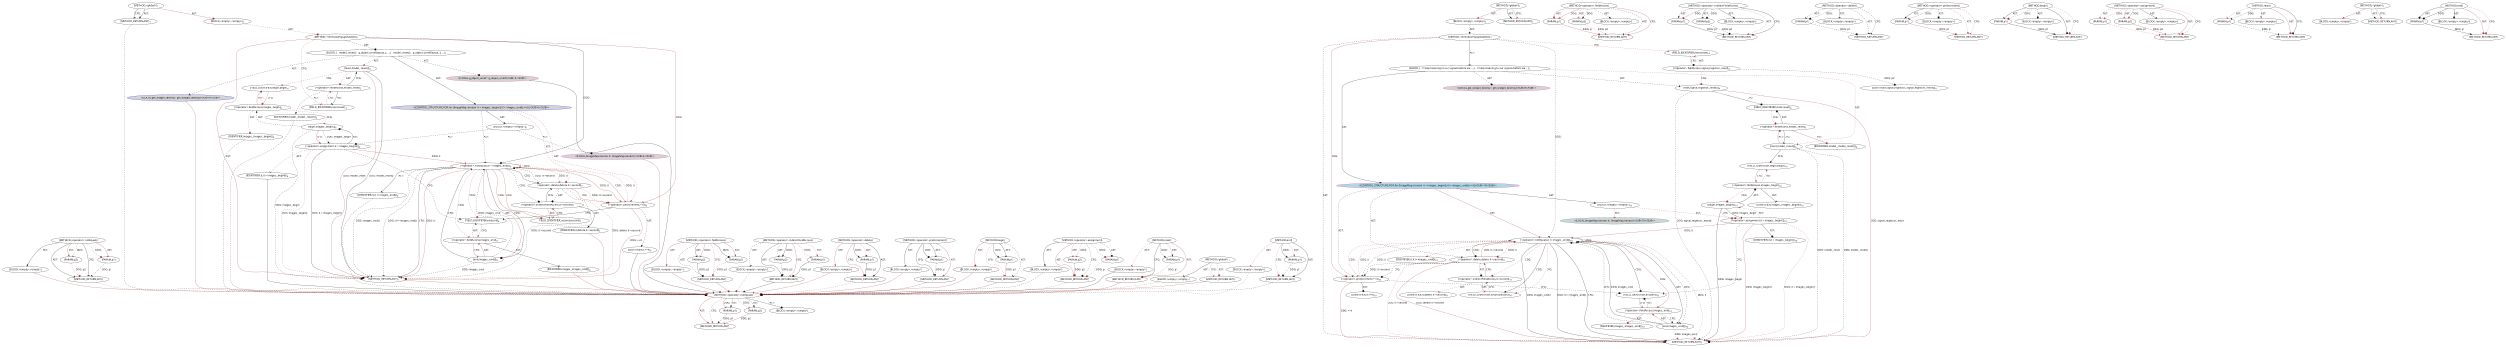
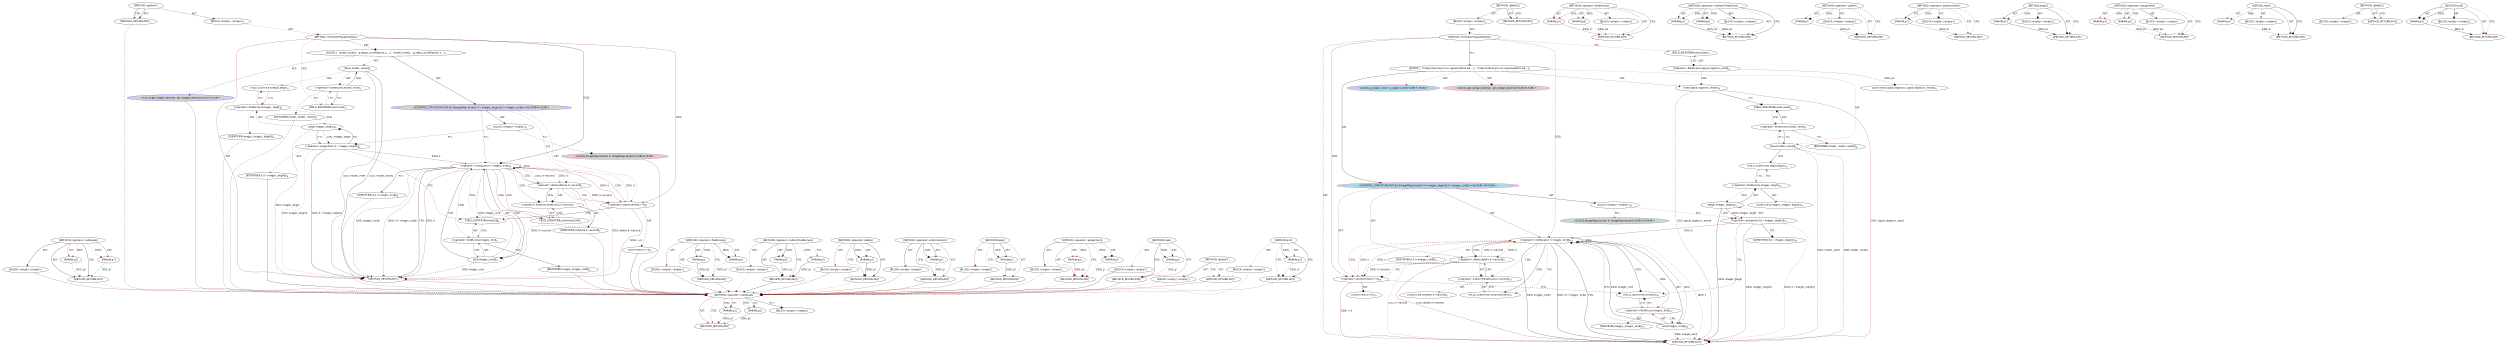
node "<(LOCAL,g_object_unref : g_object_unref)<SUB>3</SUB>>": removed
node "<(LOCAL,g_object_unref : g_object_unref)<SUB>7</SUB>>": added
